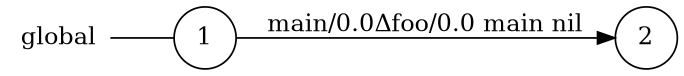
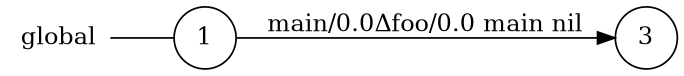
node "2": label "2" -> "3"
